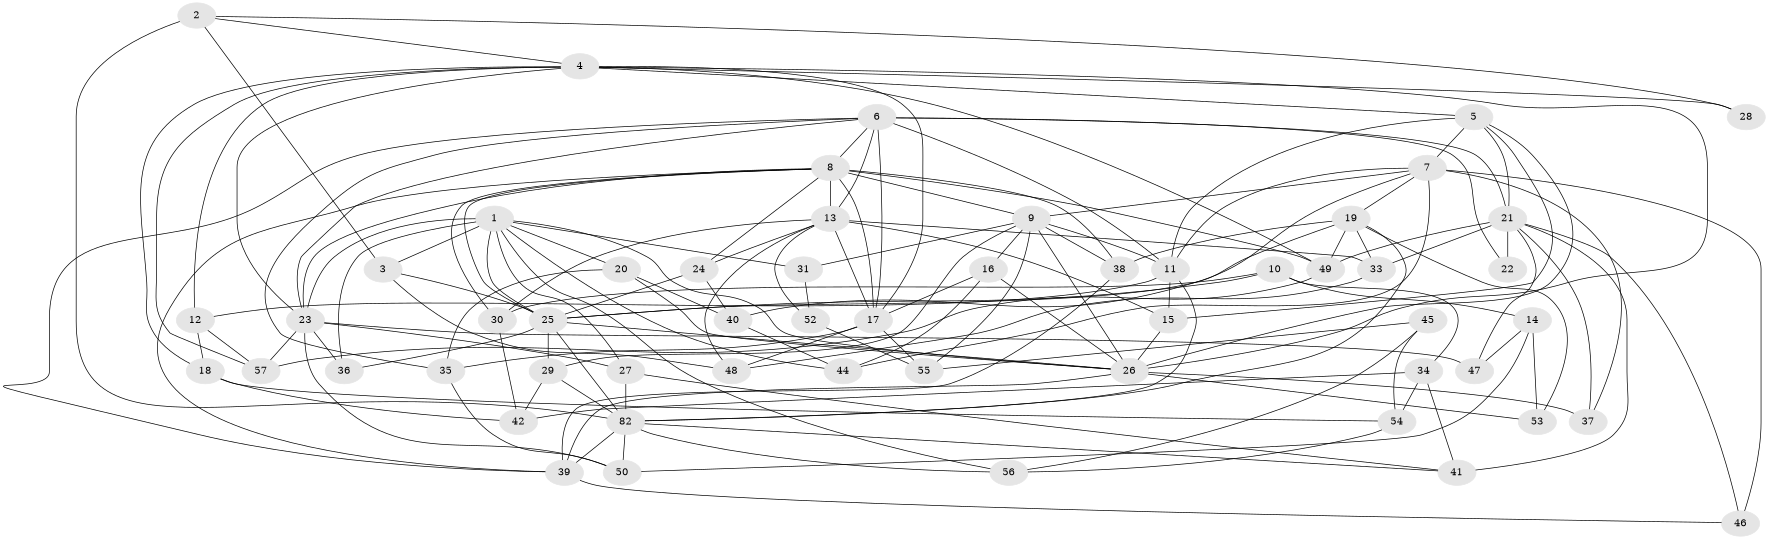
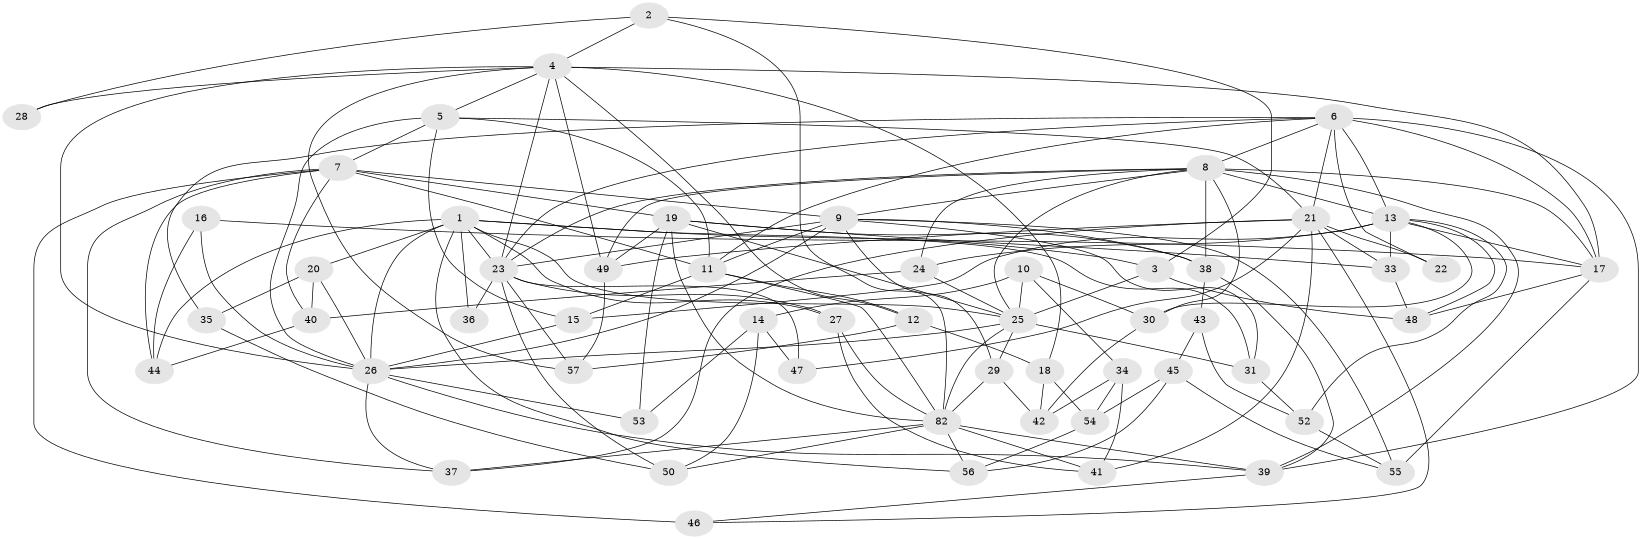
edge "9" -- "16": now "9" -- "23"
node "43": added
edge "17" -- "35": removed
edge "25" -- "36": now "25" -- "31"
edge "82" -- "37": added
